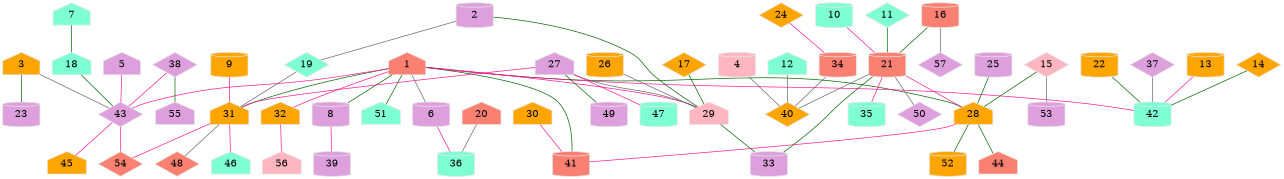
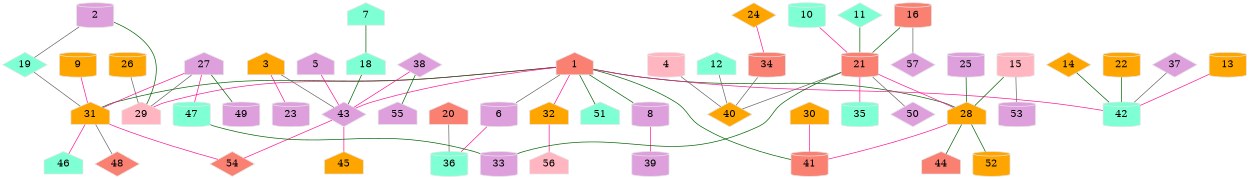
node "17": removed
node "15": shape diamond -> cylinder
edge "3" -- "23": color darkgreen -> deeppink
edge "29" -- "33": now "47" -- "33"
